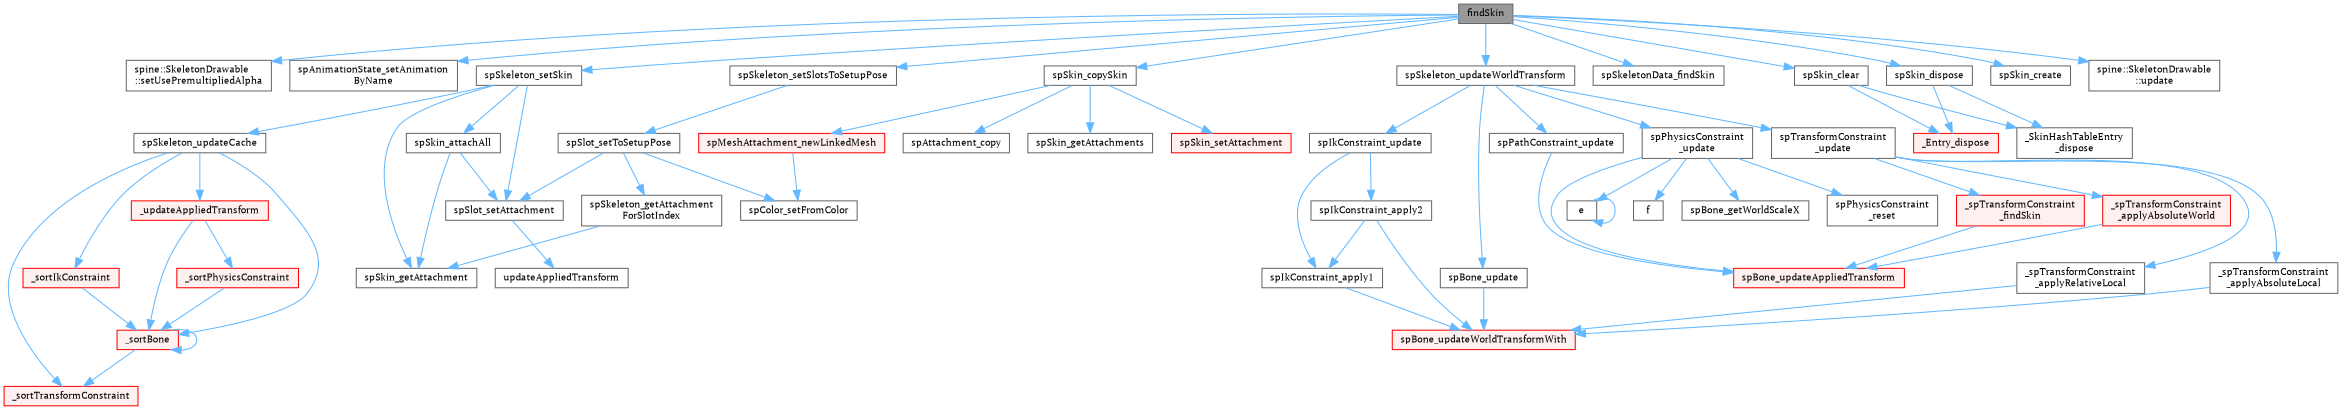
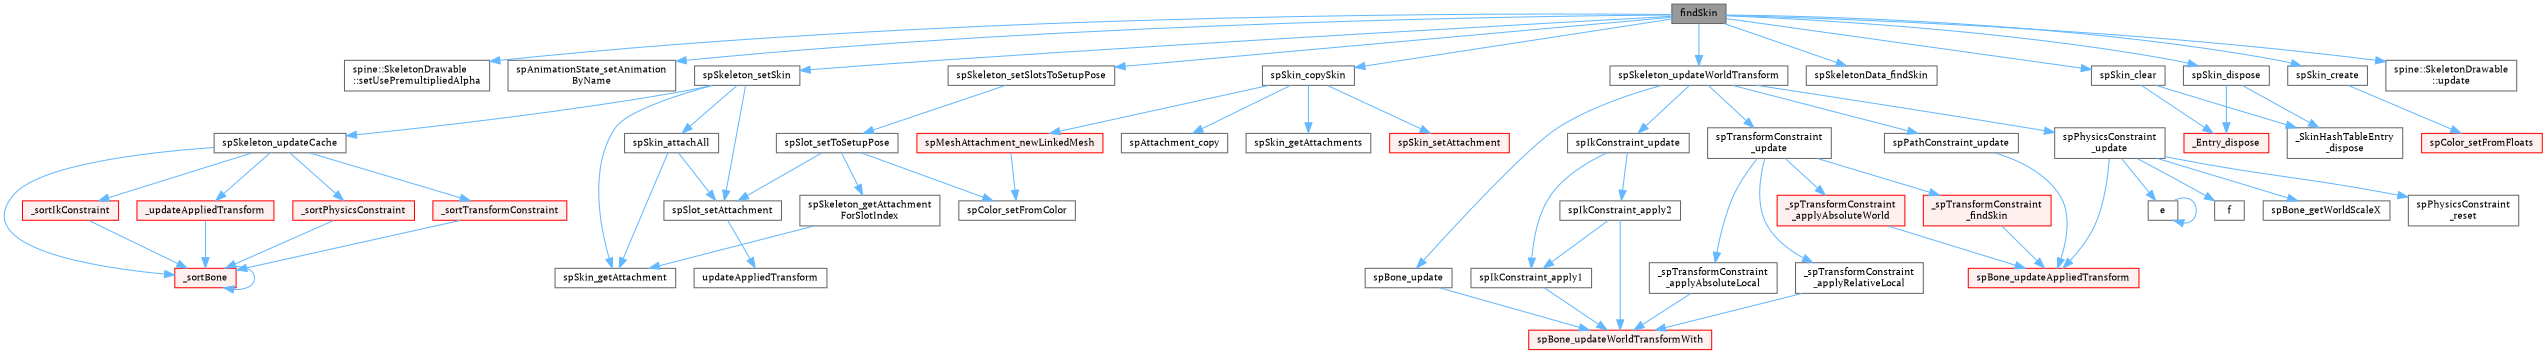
node "spColor_setFromFloats": added
edge "_updateAppliedTransform" -> "_sortPhysicsConstraint": now "spSkeleton_updateCache" -> "_sortPhysicsConstraint"
edge "_sortBone" -> "_sortTransformConstraint": reversed
